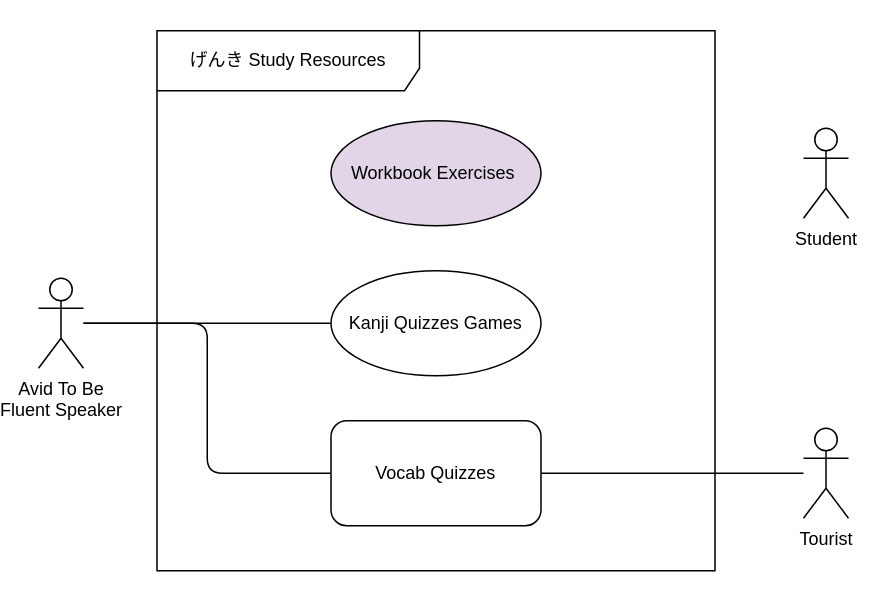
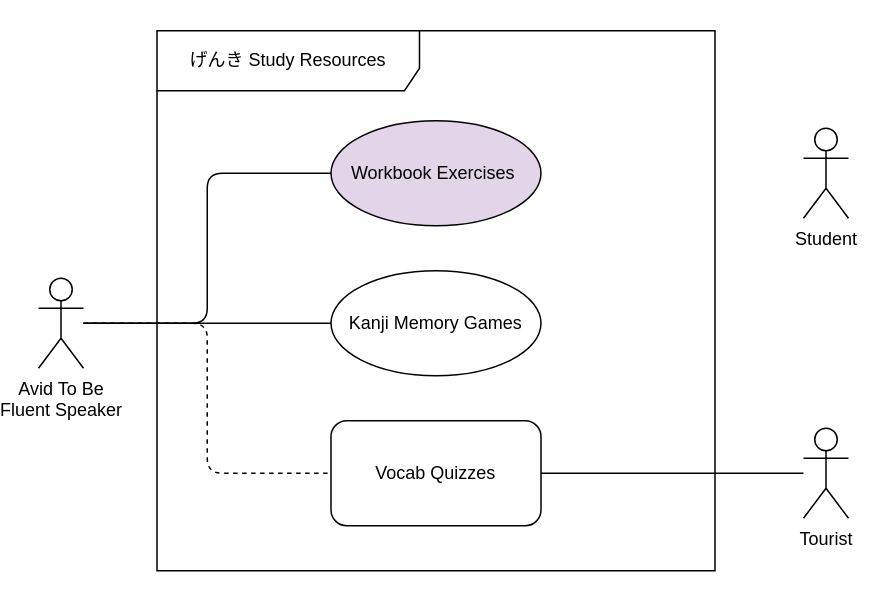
edge "Workbook Exercises" -- "Avid To Be Fluent Speaker": added
node "Kanji Quizzes Games": label "Kanji Quizzes Games" -> "Kanji Memory Games"
edge "Avid To Be Fluent Speaker" -- "Vocab Quizzes": style solid -> dashed
